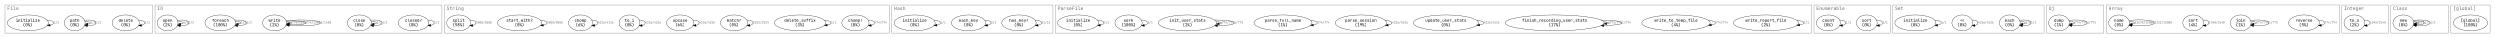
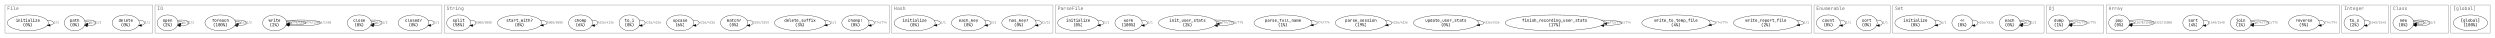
node "name (0%)": label "name (0%)" -> "pop (0%)"
